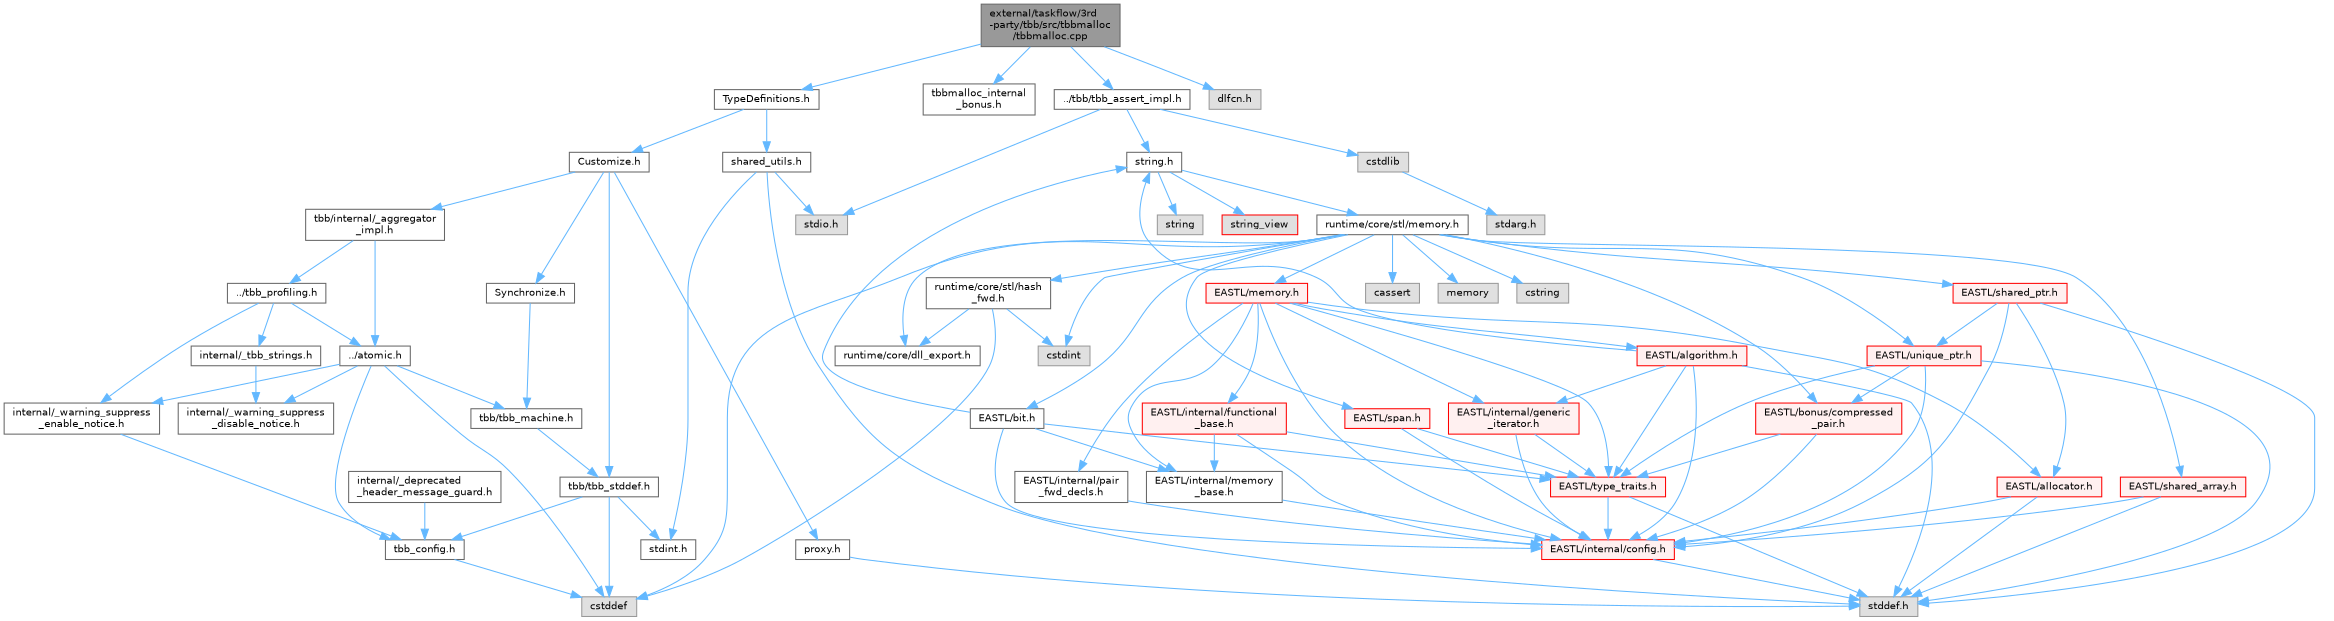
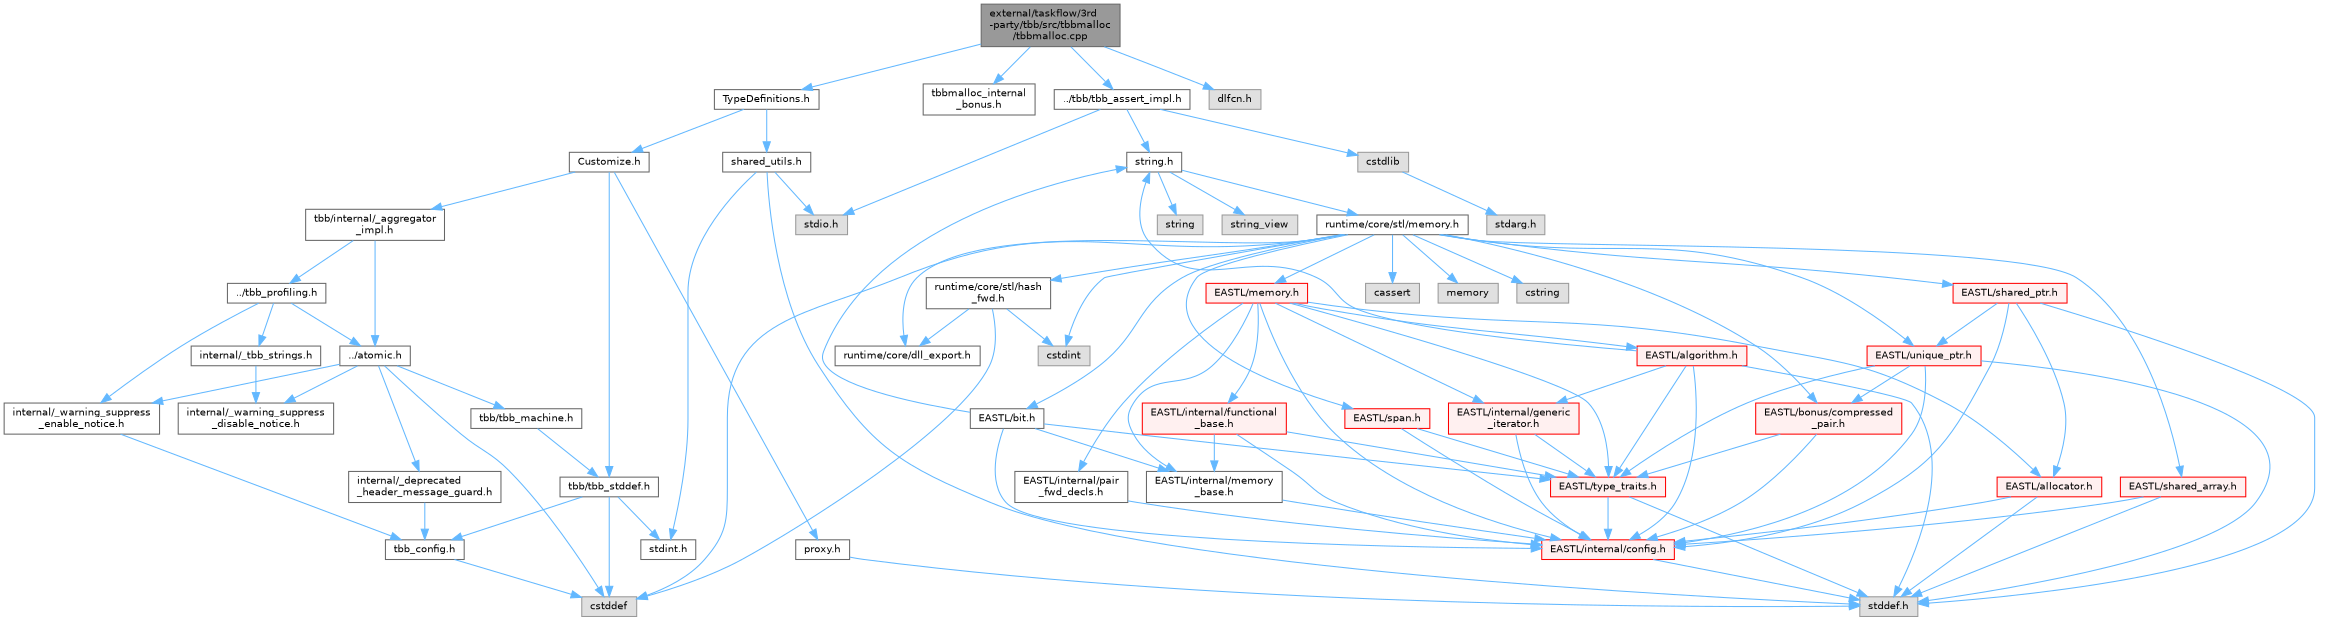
node "string_view": color red -> grey60
node "Synchronize.h": removed
edge "../atomic.h" -> "tbb_config.h": now "../atomic.h" -> "internal/_deprecated _header_message_guard.h"
